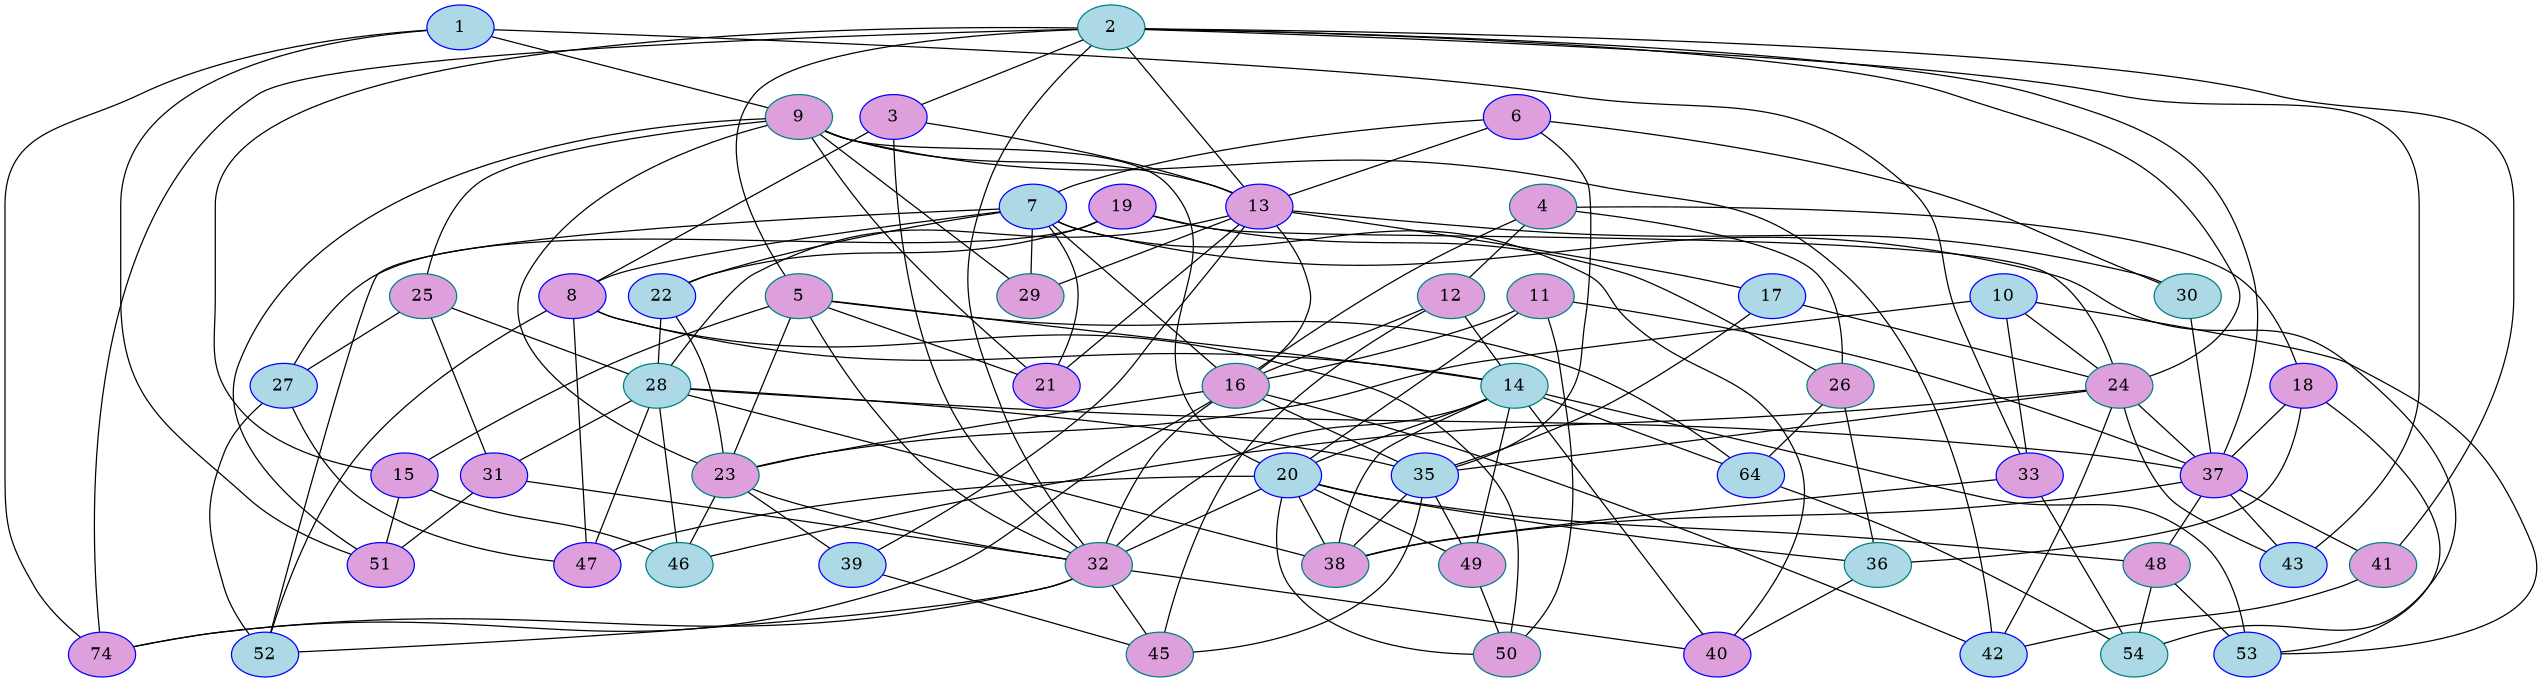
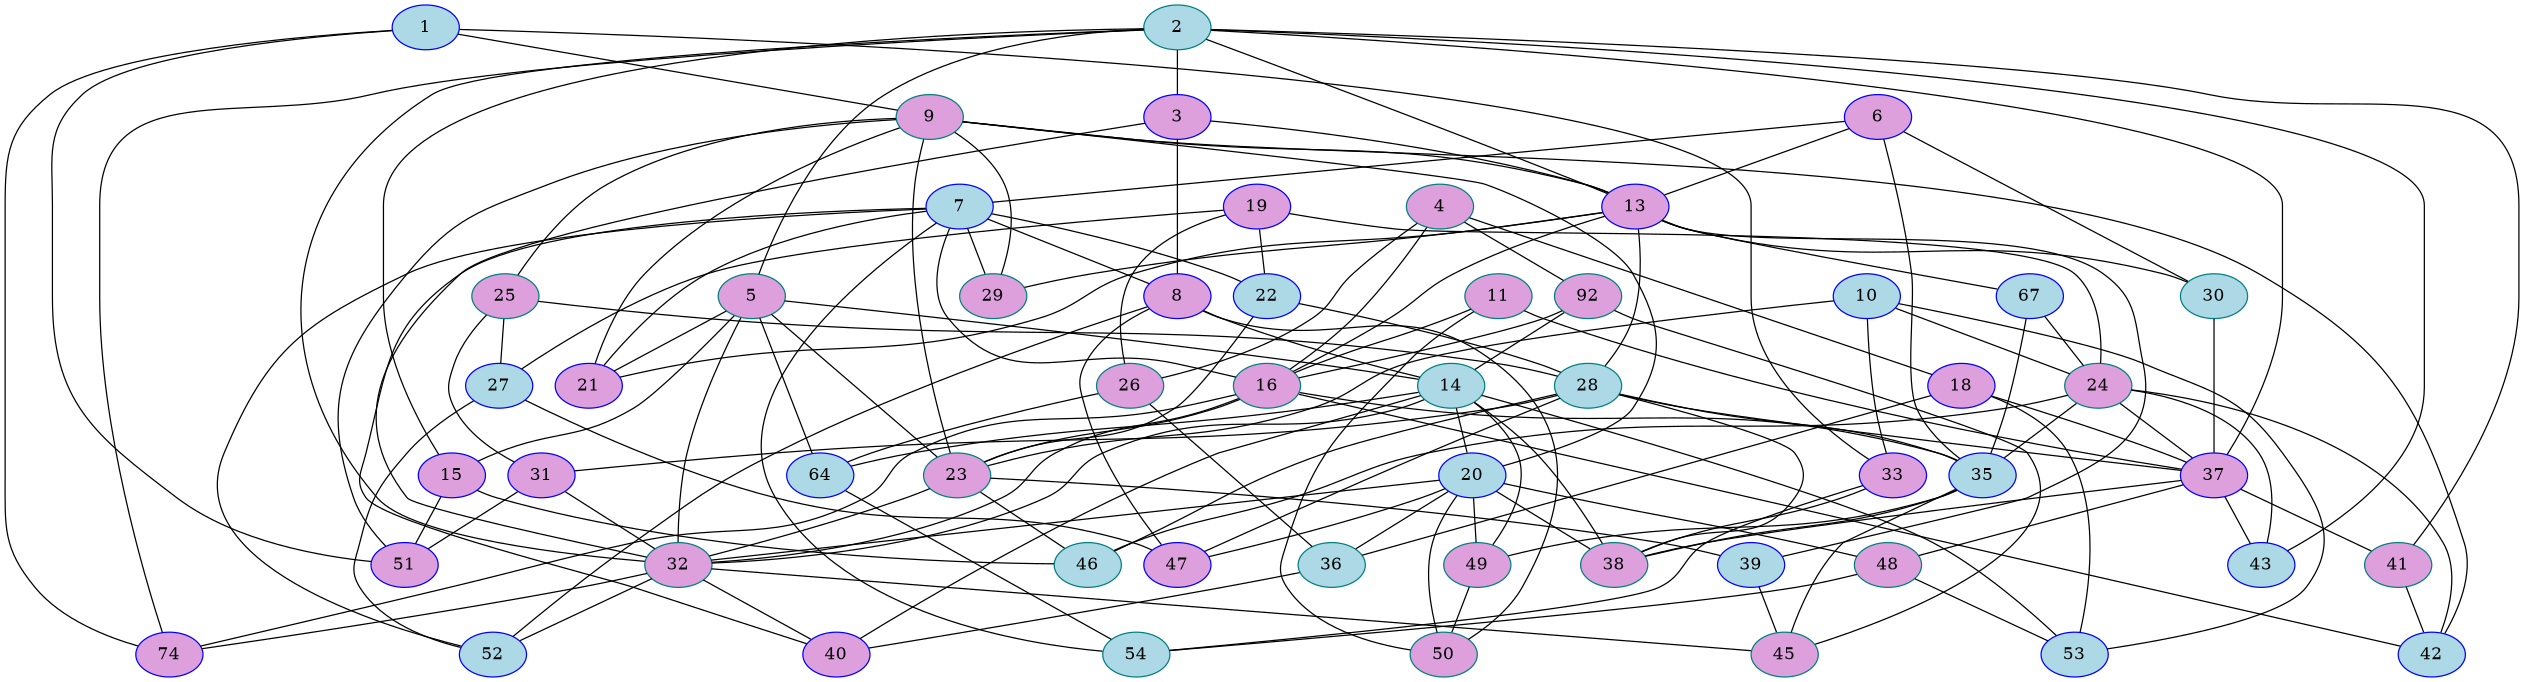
edge "2" -- "24": removed
node "12": label "12" -> "92"
node "17": label "17" -> "67"
edge "11" -- "20": removed
